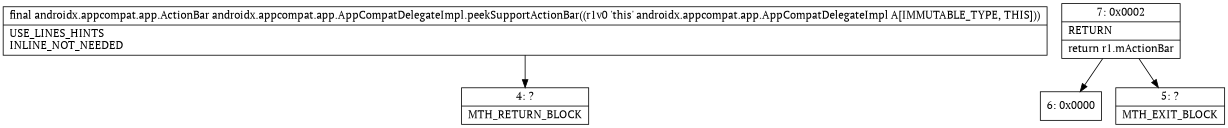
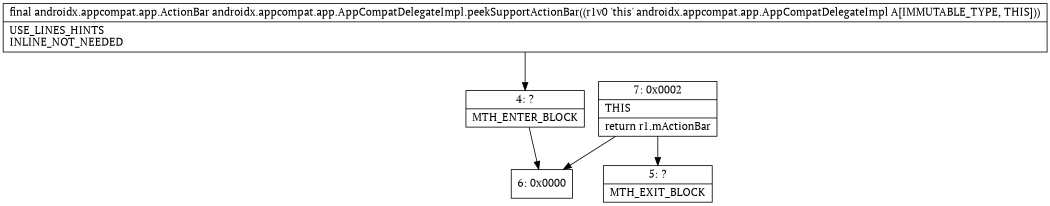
node "7: 0x0002": text "RETURN" -> "THIS"
node "4: ?": text "MTH_RETURN_BLOCK" -> "MTH_ENTER_BLOCK"
edge "4: ?" -> "6: 0x0000": added
